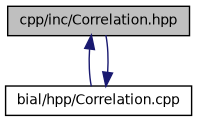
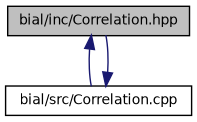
node "cpp/inc/Correlation.hpp": label "cpp/inc/Correlation.hpp" -> "bial/inc/Correlation.hpp"
node "bial/hpp/Correlation.cpp": label "bial/hpp/Correlation.cpp" -> "bial/src/Correlation.cpp"
